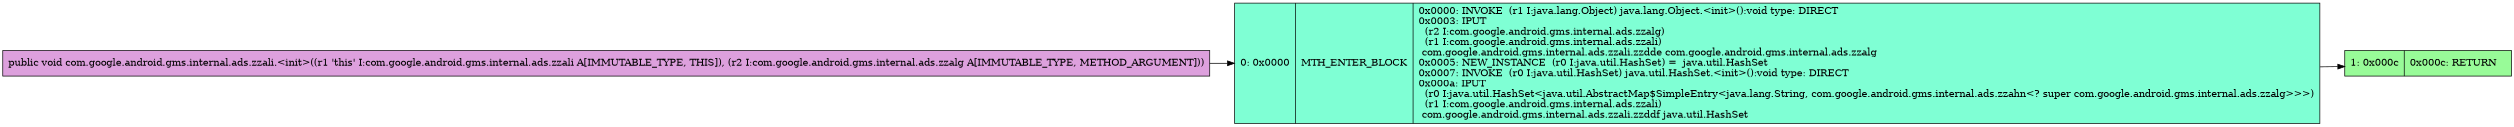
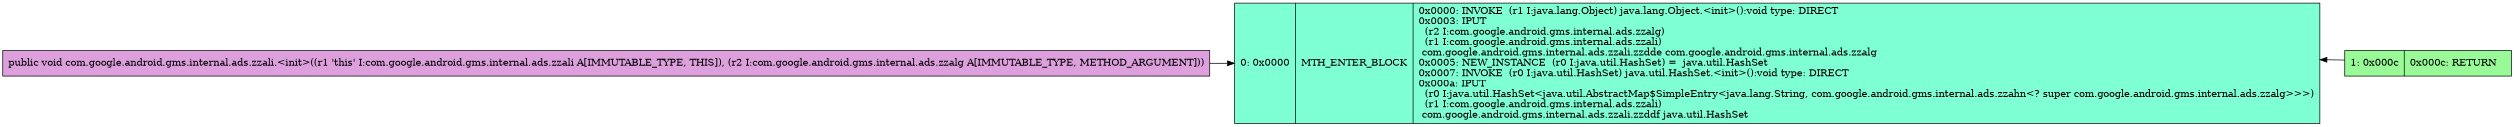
edge "0: 0x0000" -> "1: 0x000c": reversed
